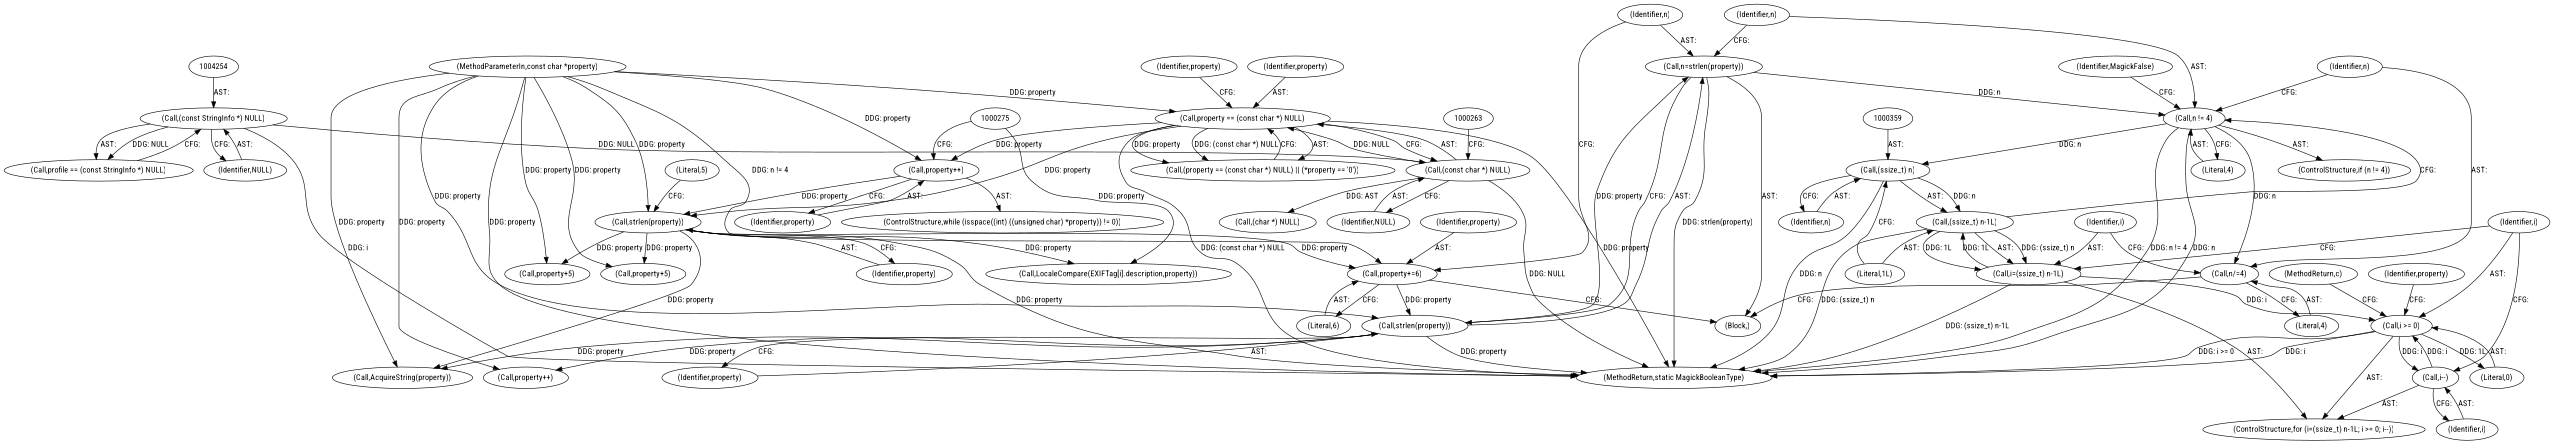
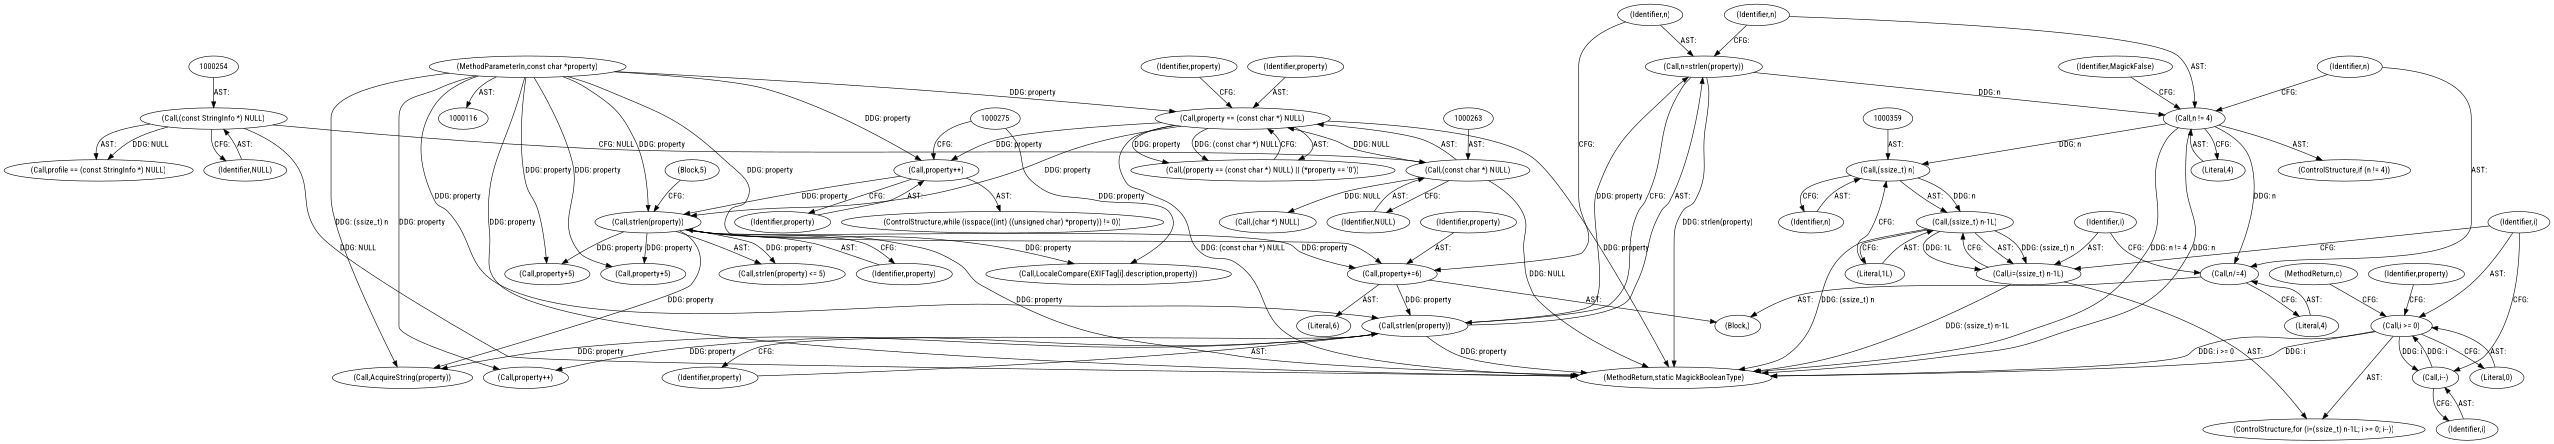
node "1004254": label "1004254" -> "1000254"
node "1000116": added
edge "(Call,property == (const char *) NULL)" -> "(Call,(const char *) NULL)": removed, label "CFG:"
edge "(Call,(const StringInfo *) NULL)" -> "(Call,(const char *) NULL)": label "DDG: NULL" -> "CFG: NULL"
edge "1000263" -> "(Call,(const char *) NULL)": label "CFG: " -> "AST: "
edge "(Call,profile == (const StringInfo *) NULL)" -> "(Call,(const StringInfo *) NULL)": removed, label "CFG:"
node "(Literal,5)": label "(Literal,5)" -> "(Block,5)"
edge "(MethodParameterIn,const char *property)" -> "(Call,property+=6)": label "DDG: n != 4" -> "DDG: property"
edge "(Call,n=strlen(property))" -> "(Block,)": removed, label "AST:"
edge "(Call,(ssize_t) n-1L)" -> "(Call,n != 4)": now "(Call,(ssize_t) n-1L)" -> "(Literal,1L)"
edge "(Call,(const char *) NULL)" -> "(Call,(char *) NULL)": label "DDG: AST" -> "DDG: NULL"
edge "(MethodParameterIn,const char *property)" -> "(Call,AcquireString(property))": label "DDG: property" -> "DDG: (ssize_t) n"
edge "(Call,(const StringInfo *) NULL)" -> "(MethodReturn,static MagickBooleanType)": label "DDG: i" -> "DDG: NULL"
edge "(Call,i=(ssize_t) n-1L)" -> "(Call,(ssize_t) n-1L)": label "DDG: 1L" -> "CFG: "
edge "(Call,(ssize_t) n)" -> "(MethodReturn,static MagickBooleanType)": removed, label "DDG: n"
node "(Call,strlen(property) <= 5)": added
edge "(Call,i=(ssize_t) n-1L)" -> "(Call,i >= 0)": removed, label "DDG: i"
edge "(Literal,6)" -> "(Call,property+=6)": removed, label "AST:"
edge "(Call,property+=6)" -> "(Literal,6)": label "CFG: " -> "AST: "
edge "(Call,property+=6)" -> "(Block,)": label "CFG: " -> "AST: "
edge "(Call,n/=4)" -> "(Block,)": label "CFG: " -> "AST: "
edge "(Call,i >= 0)" -> "(Literal,0)": label "DDG: 1L" -> "CFG: "
edge "(Call,i--)" -> "(ControlStructure,for (i=(ssize_t) n-1L; i >= 0; i--))": removed, label "AST:"
